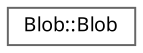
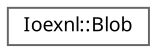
node "Blob::Blob": label "Blob::Blob" -> "Ioexnl::Blob"
